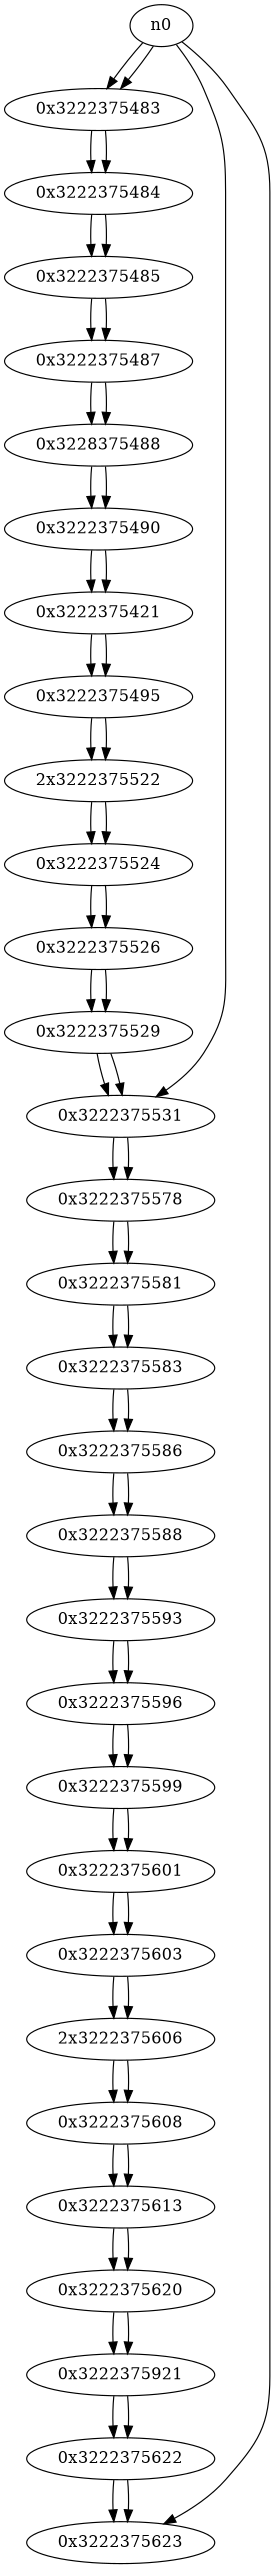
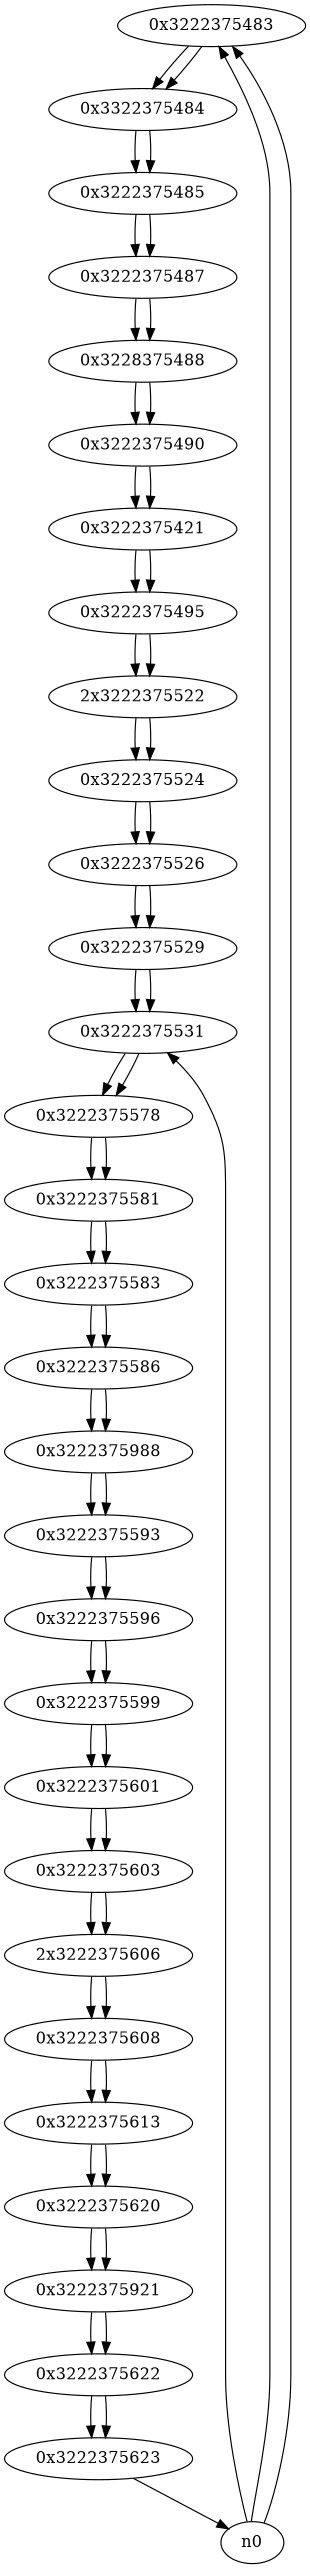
node "0x3222375484": label "0x3222375484" -> "0x3322375484"
edge "n0" -> "0x3222375623": reversed
node "0x3222375588": label "0x3222375588" -> "0x3222375988"
